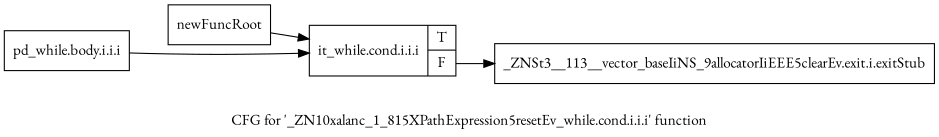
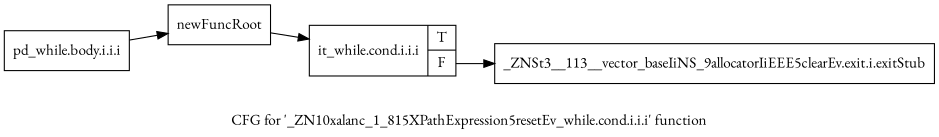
edge "pd_while.body.i.i.i" -> "it_while.cond.i.i.i": now "pd_while.body.i.i.i" -> "newFuncRoot"
